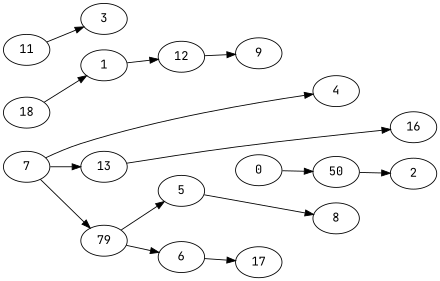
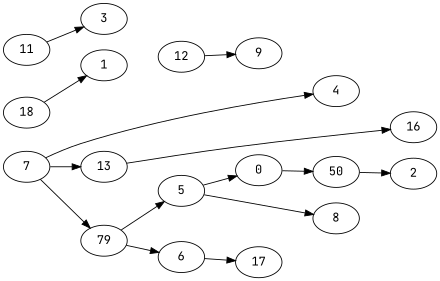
edge "1" -> "12": removed
edge "5" -> "0": added
